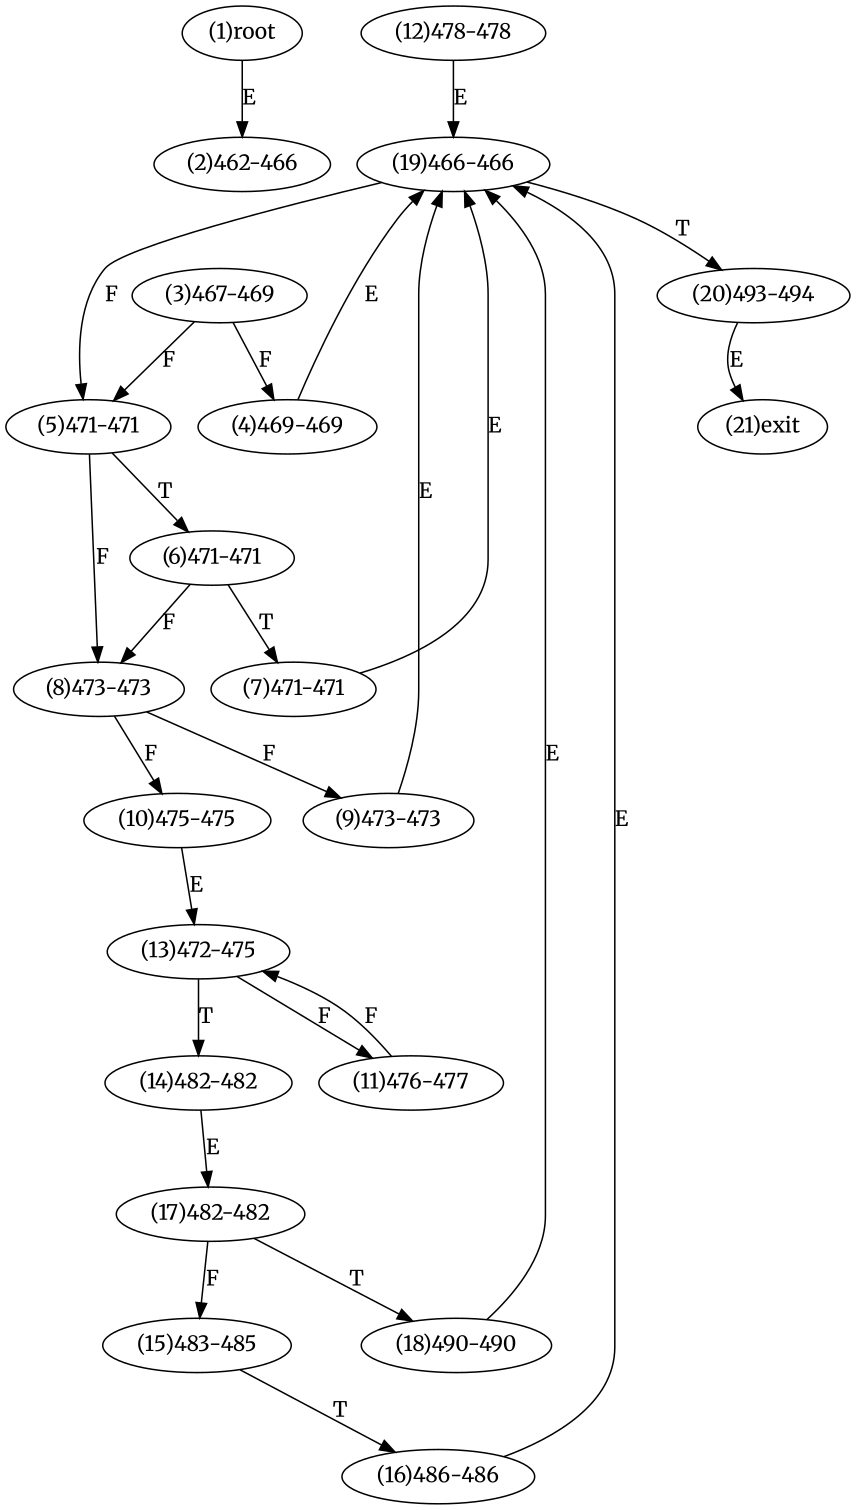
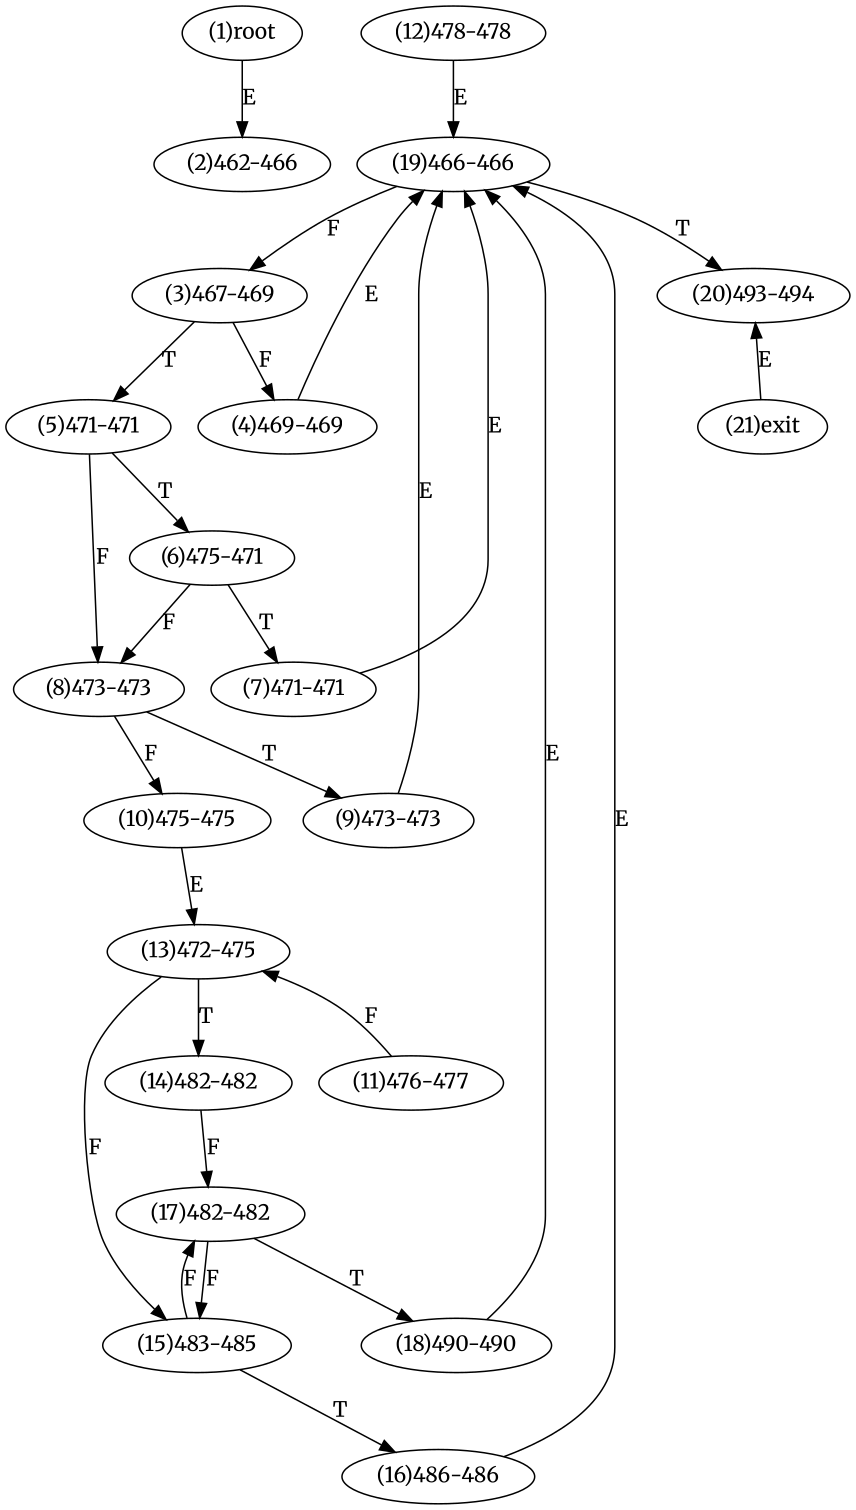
edge "(19)466-466" -> "(5)471-471": now "(19)466-466" -> "(3)467-469"
edge "(20)493-494" -> "(21)exit": reversed
edge "(3)467-469" -> "(5)471-471": label "F" -> "T"
node "(6)471-471": label "(6)471-471" -> "(6)475-471"
edge "(8)473-473" -> "(9)473-473": label "F" -> "T"
edge "(13)472-475" -> "(11)476-477": now "(13)472-475" -> "(15)483-485"
edge "(14)482-482" -> "(17)482-482": label "E" -> "F"
edge "(15)483-485" -> "(17)482-482": added, label "F"
